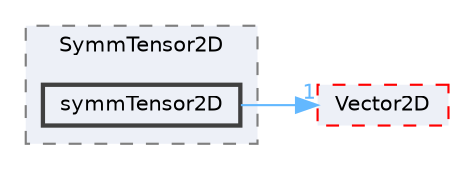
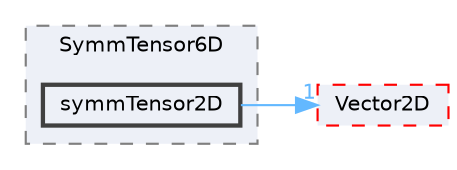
cluster "SymmTensor2D": label "SymmTensor2D" -> "SymmTensor6D"
